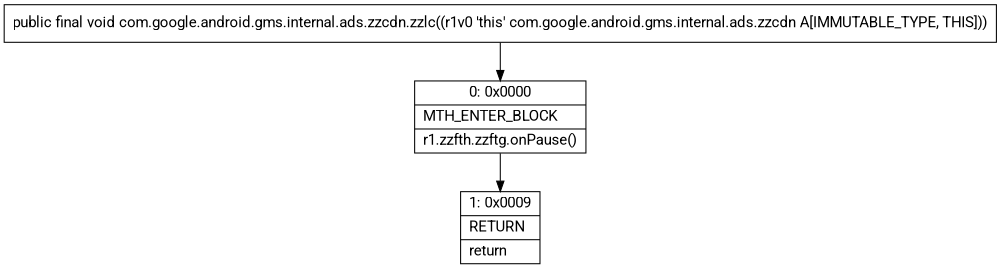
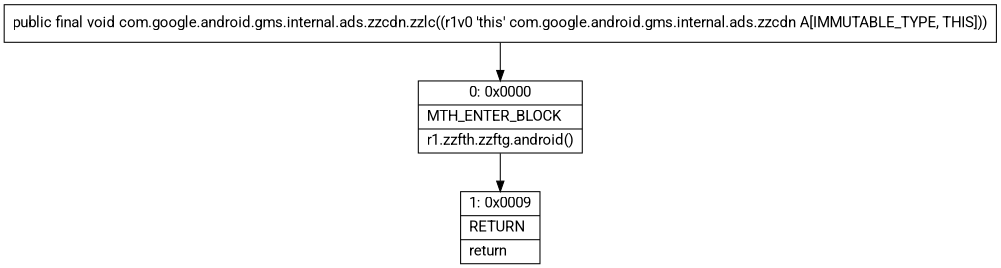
node "0: 0x0000": text "r1.zzfth.zzftg.onPause()" -> "r1.zzfth.zzftg.android()"
